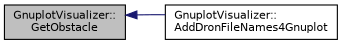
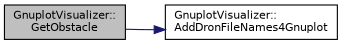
edge "GnuplotVisualizer:: AddDronFileNames4Gnuplot" -> "GnuplotVisualizer:: GetObstacle": reversed
